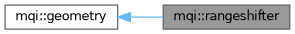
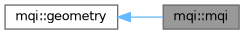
node "mqi::rangeshifter": label "mqi::rangeshifter" -> "mqi::mqi"
